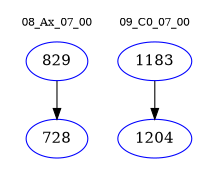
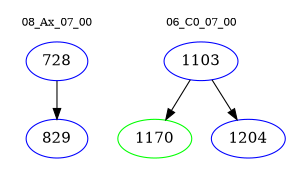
cluster "09_C0_07_00": label "09_C0_07_00" -> "06_C0_07_00"
node "1183": label "1183" -> "1103"
edge "829" -> "728": reversed
node "1170": added
